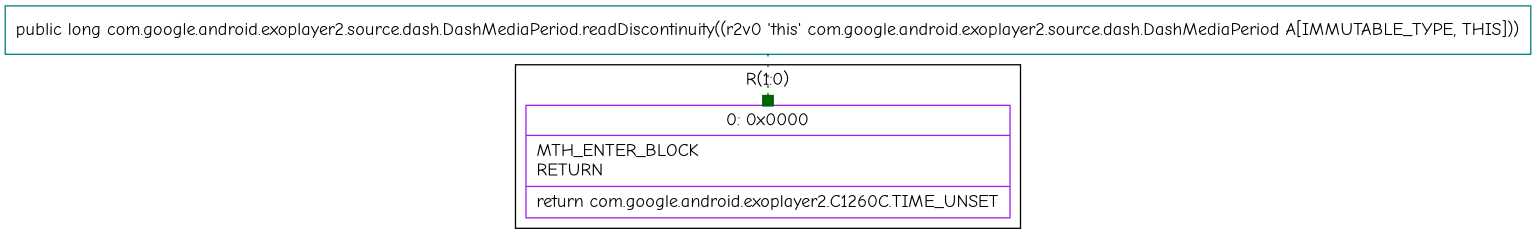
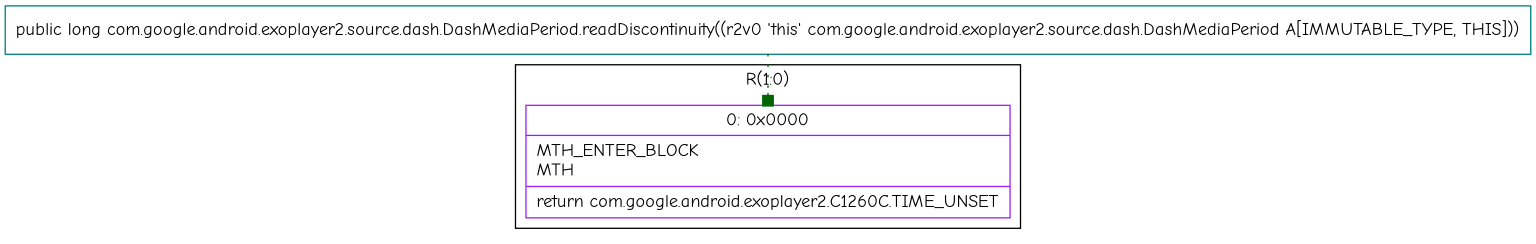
node "0: 0x0000": text "RETURN" -> "MTH"
